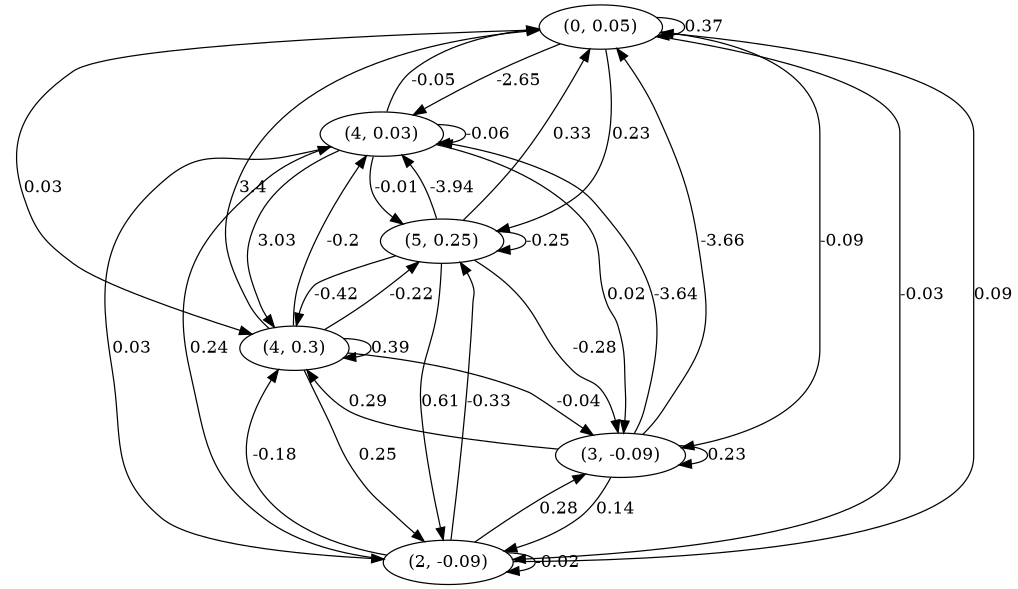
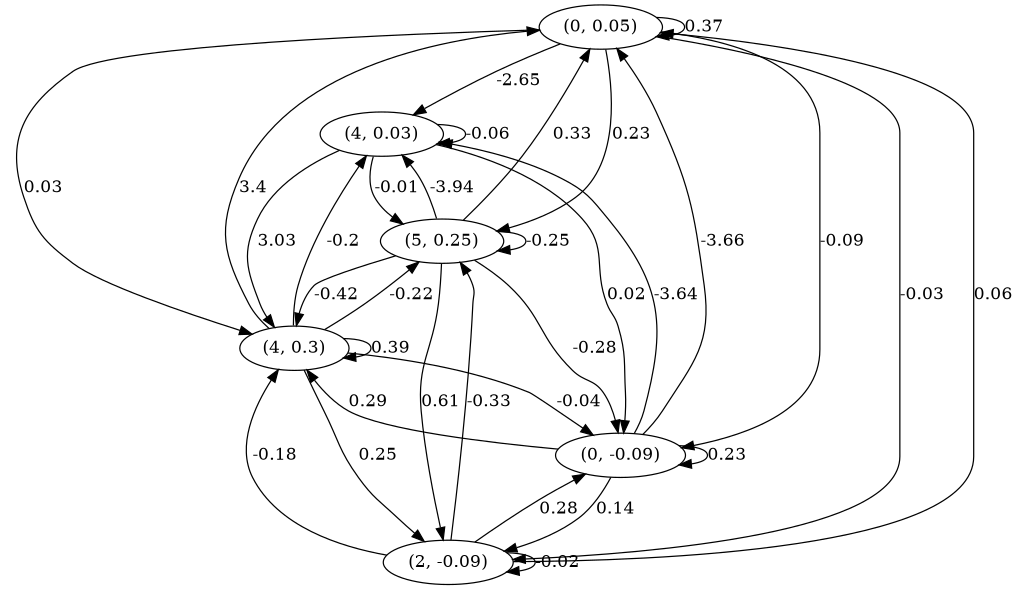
edge "(4, 0.03)" -> "(0, 0.05)": removed, label "-0.05"
edge "(2, -0.09)" -> "(0, 0.05)": label "0.09" -> "0.06"
edge "(4, 0.03)" -> "(2, -0.09)": removed, label "0.03"
edge "(2, -0.09)" -> "(4, 0.03)": removed, label "0.24"
node "(3, -0.09)": label "(3, -0.09)" -> "(0, -0.09)"
